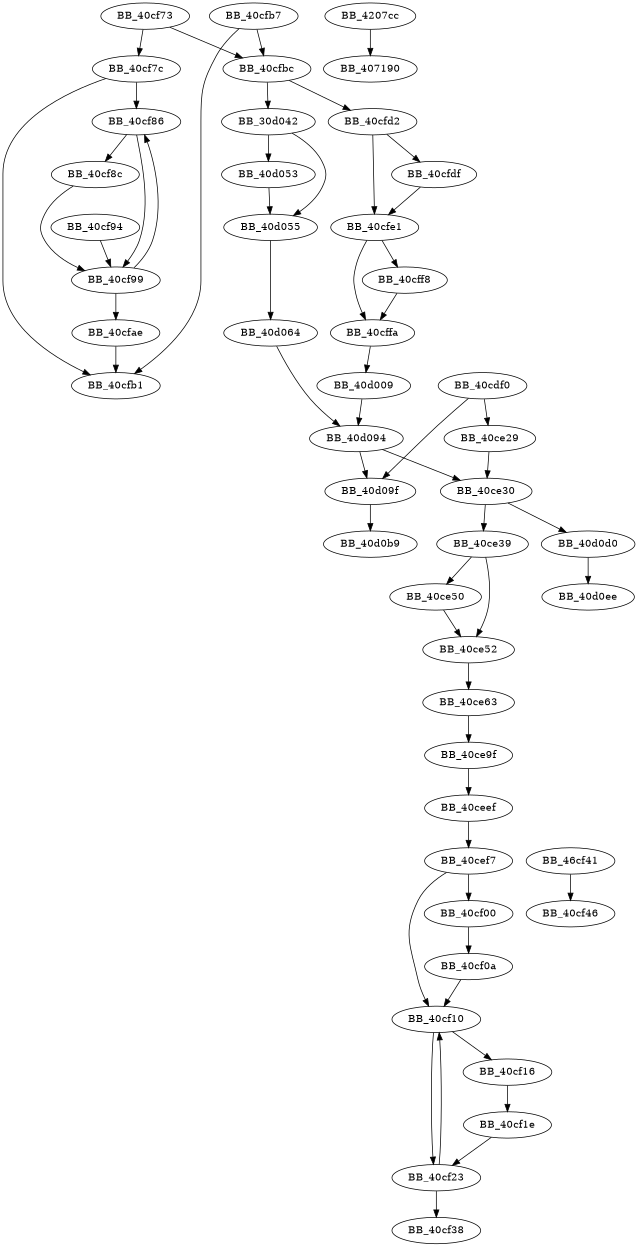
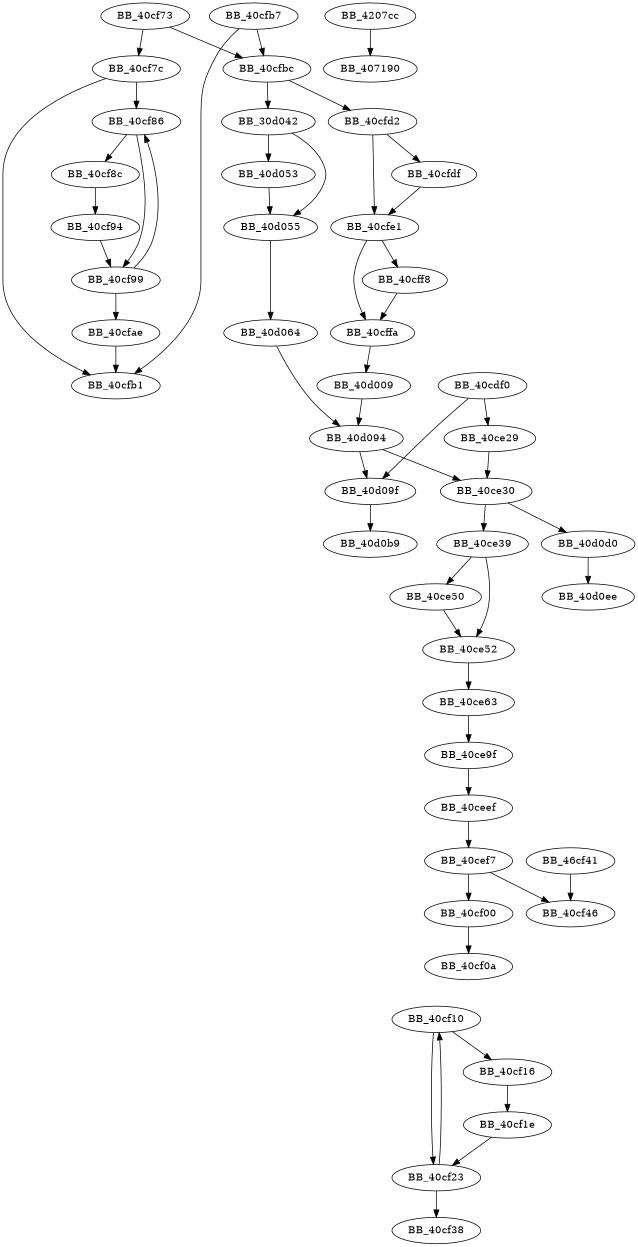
edge "BB_40cf8c" -> "BB_40cf99": now "BB_40cf8c" -> "BB_40cf94"
edge "BB_40cef7" -> "BB_40cf10": now "BB_40cef7" -> "BB_40cf46"
edge "BB_40cf0a" -> "BB_40cf10": removed
